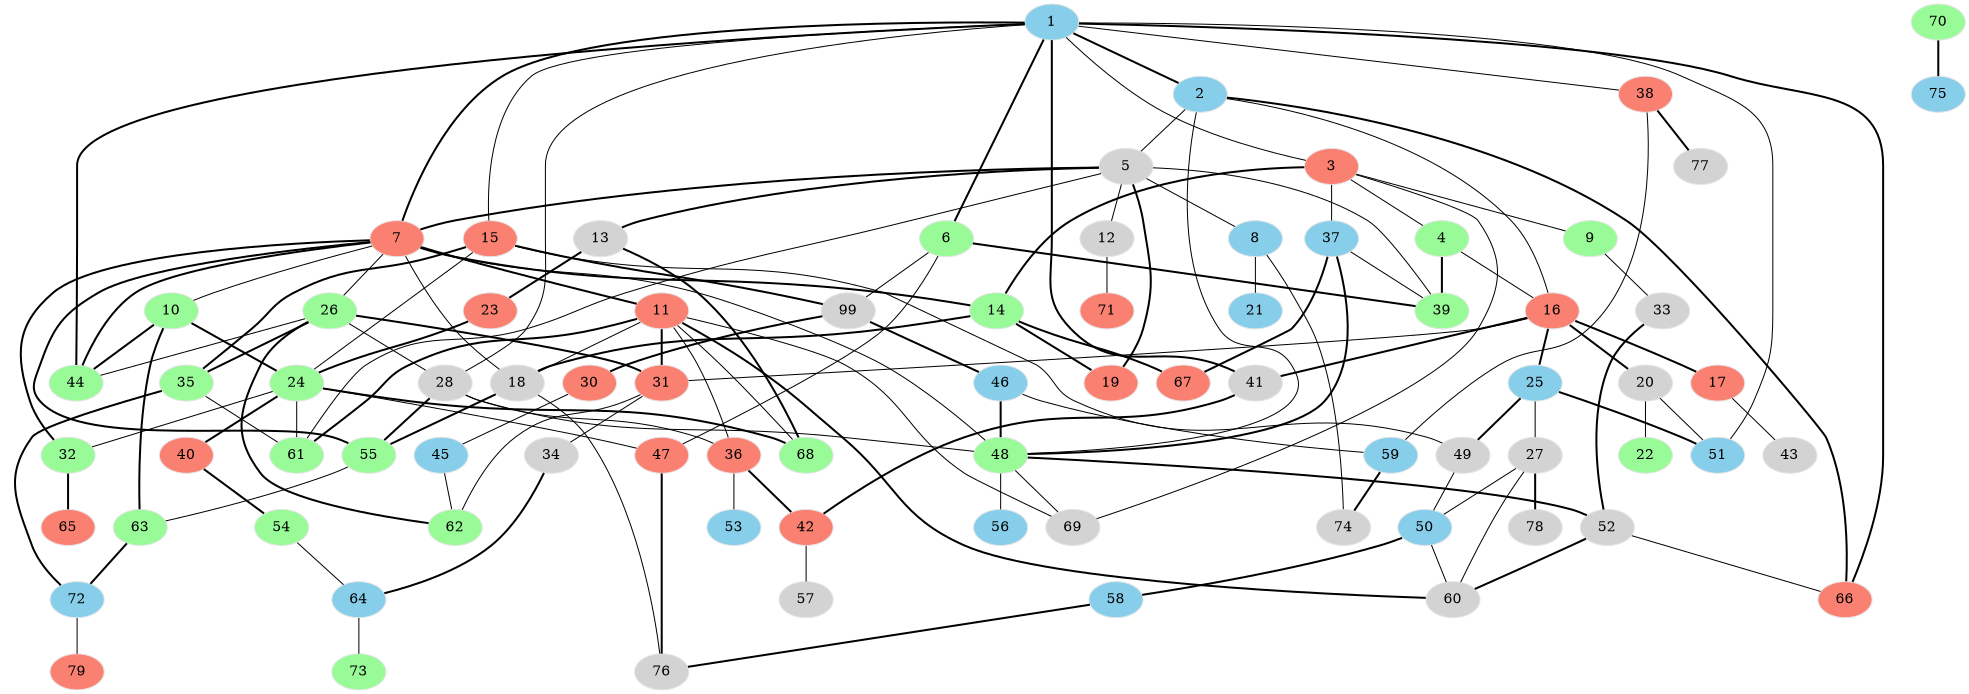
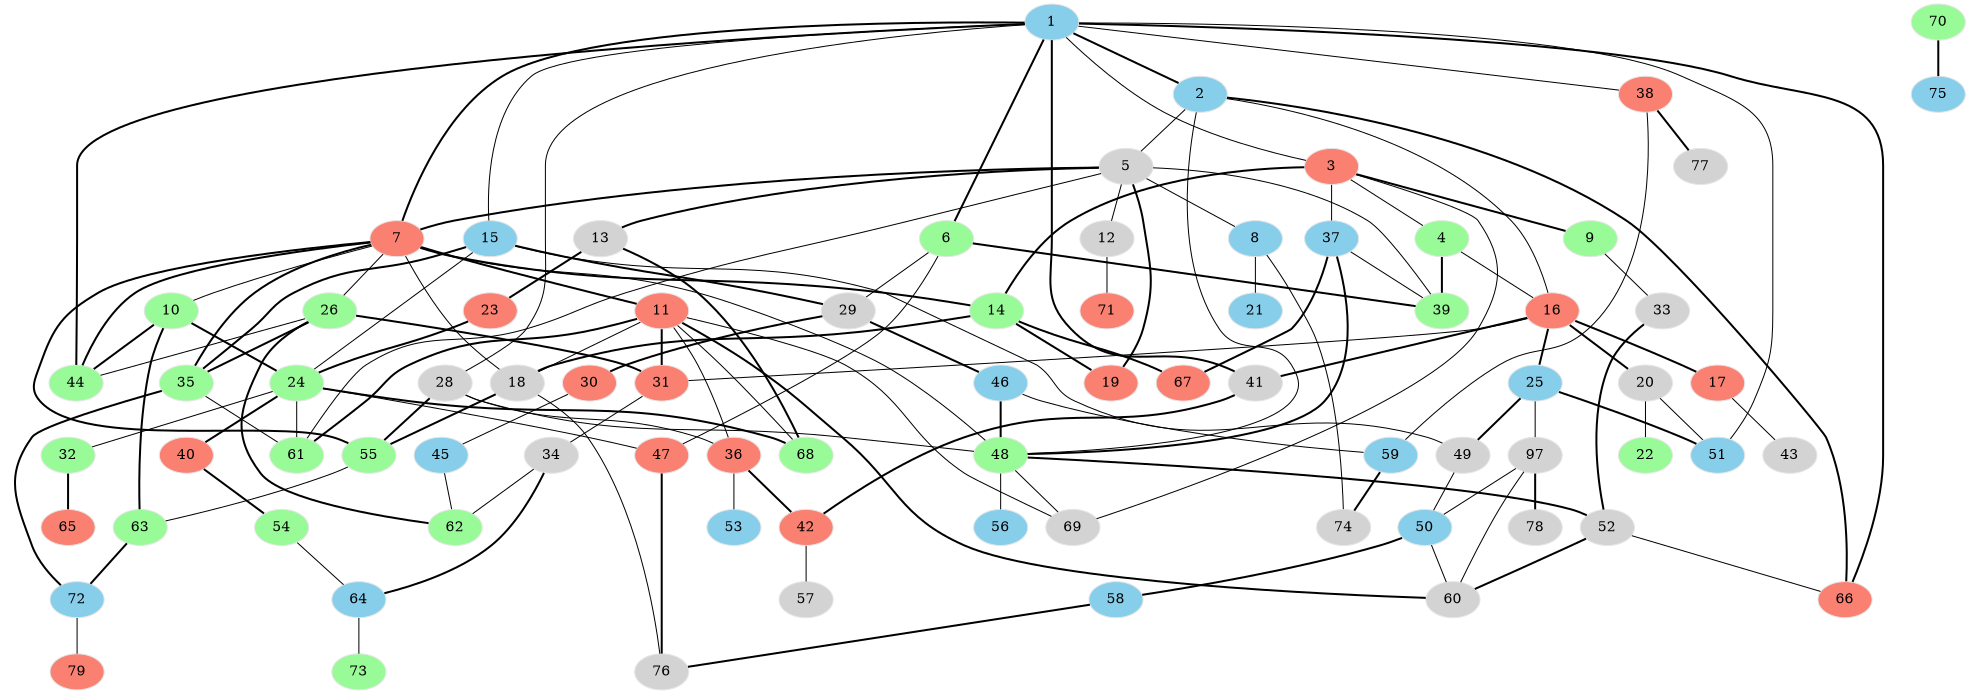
edge "3" -- "9": style solid -> bold
node "15": fillcolor salmon -> skyblue
edge "7" -- "32": now "7" -- "35"
node "99": label "99" -> "29"
edge "26" -- "28": removed
edge "31" -- "62": now "34" -- "62"
node "27": label "27" -> "97"
